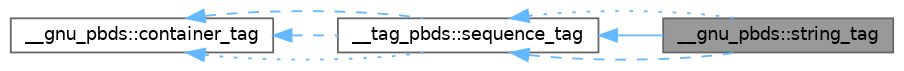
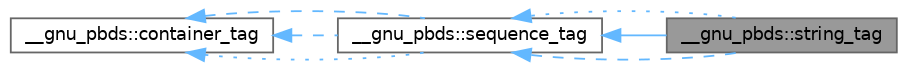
node "__tag_pbds::sequence_tag": label "__tag_pbds::sequence_tag" -> "__gnu_pbds::sequence_tag"
